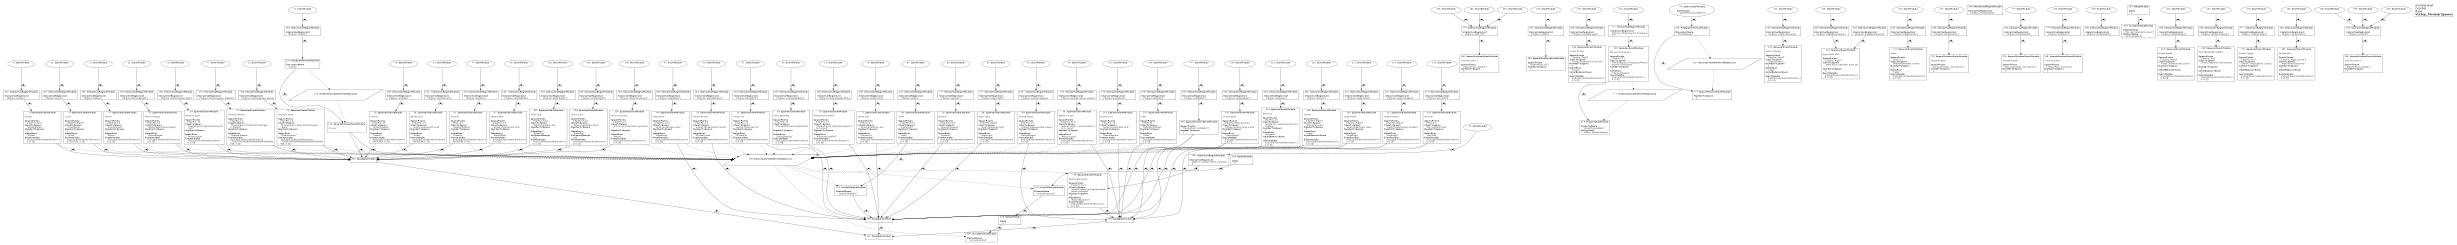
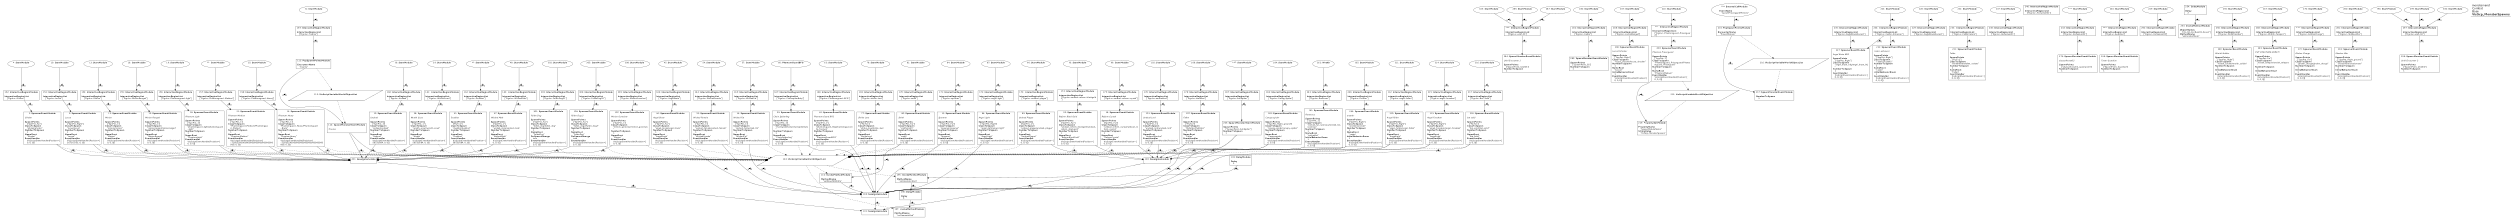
edge "229:" -> "227:": now "234:" -> "227:"
node "60:": text "StartModule" -> "PhantomGuardBFG"
node "262:": text "StartModule" -> "Wraith"
node "275:": removed
edge "194:" -> "95:": reversed
